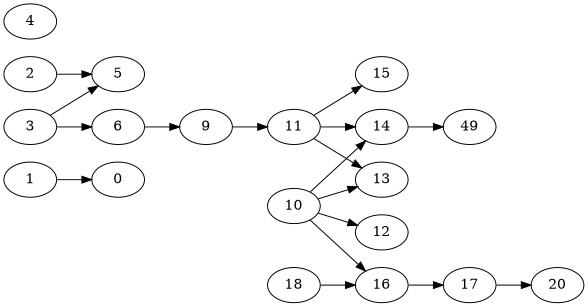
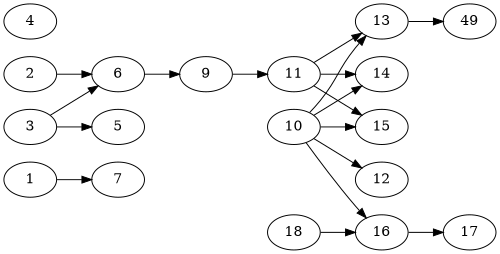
edge "2" -> "5": now "2" -> "6"
edge "10" -> "15": added
edge "14" -> "49": now "13" -> "49"
node "0": label "0" -> "7"
node "20": removed
